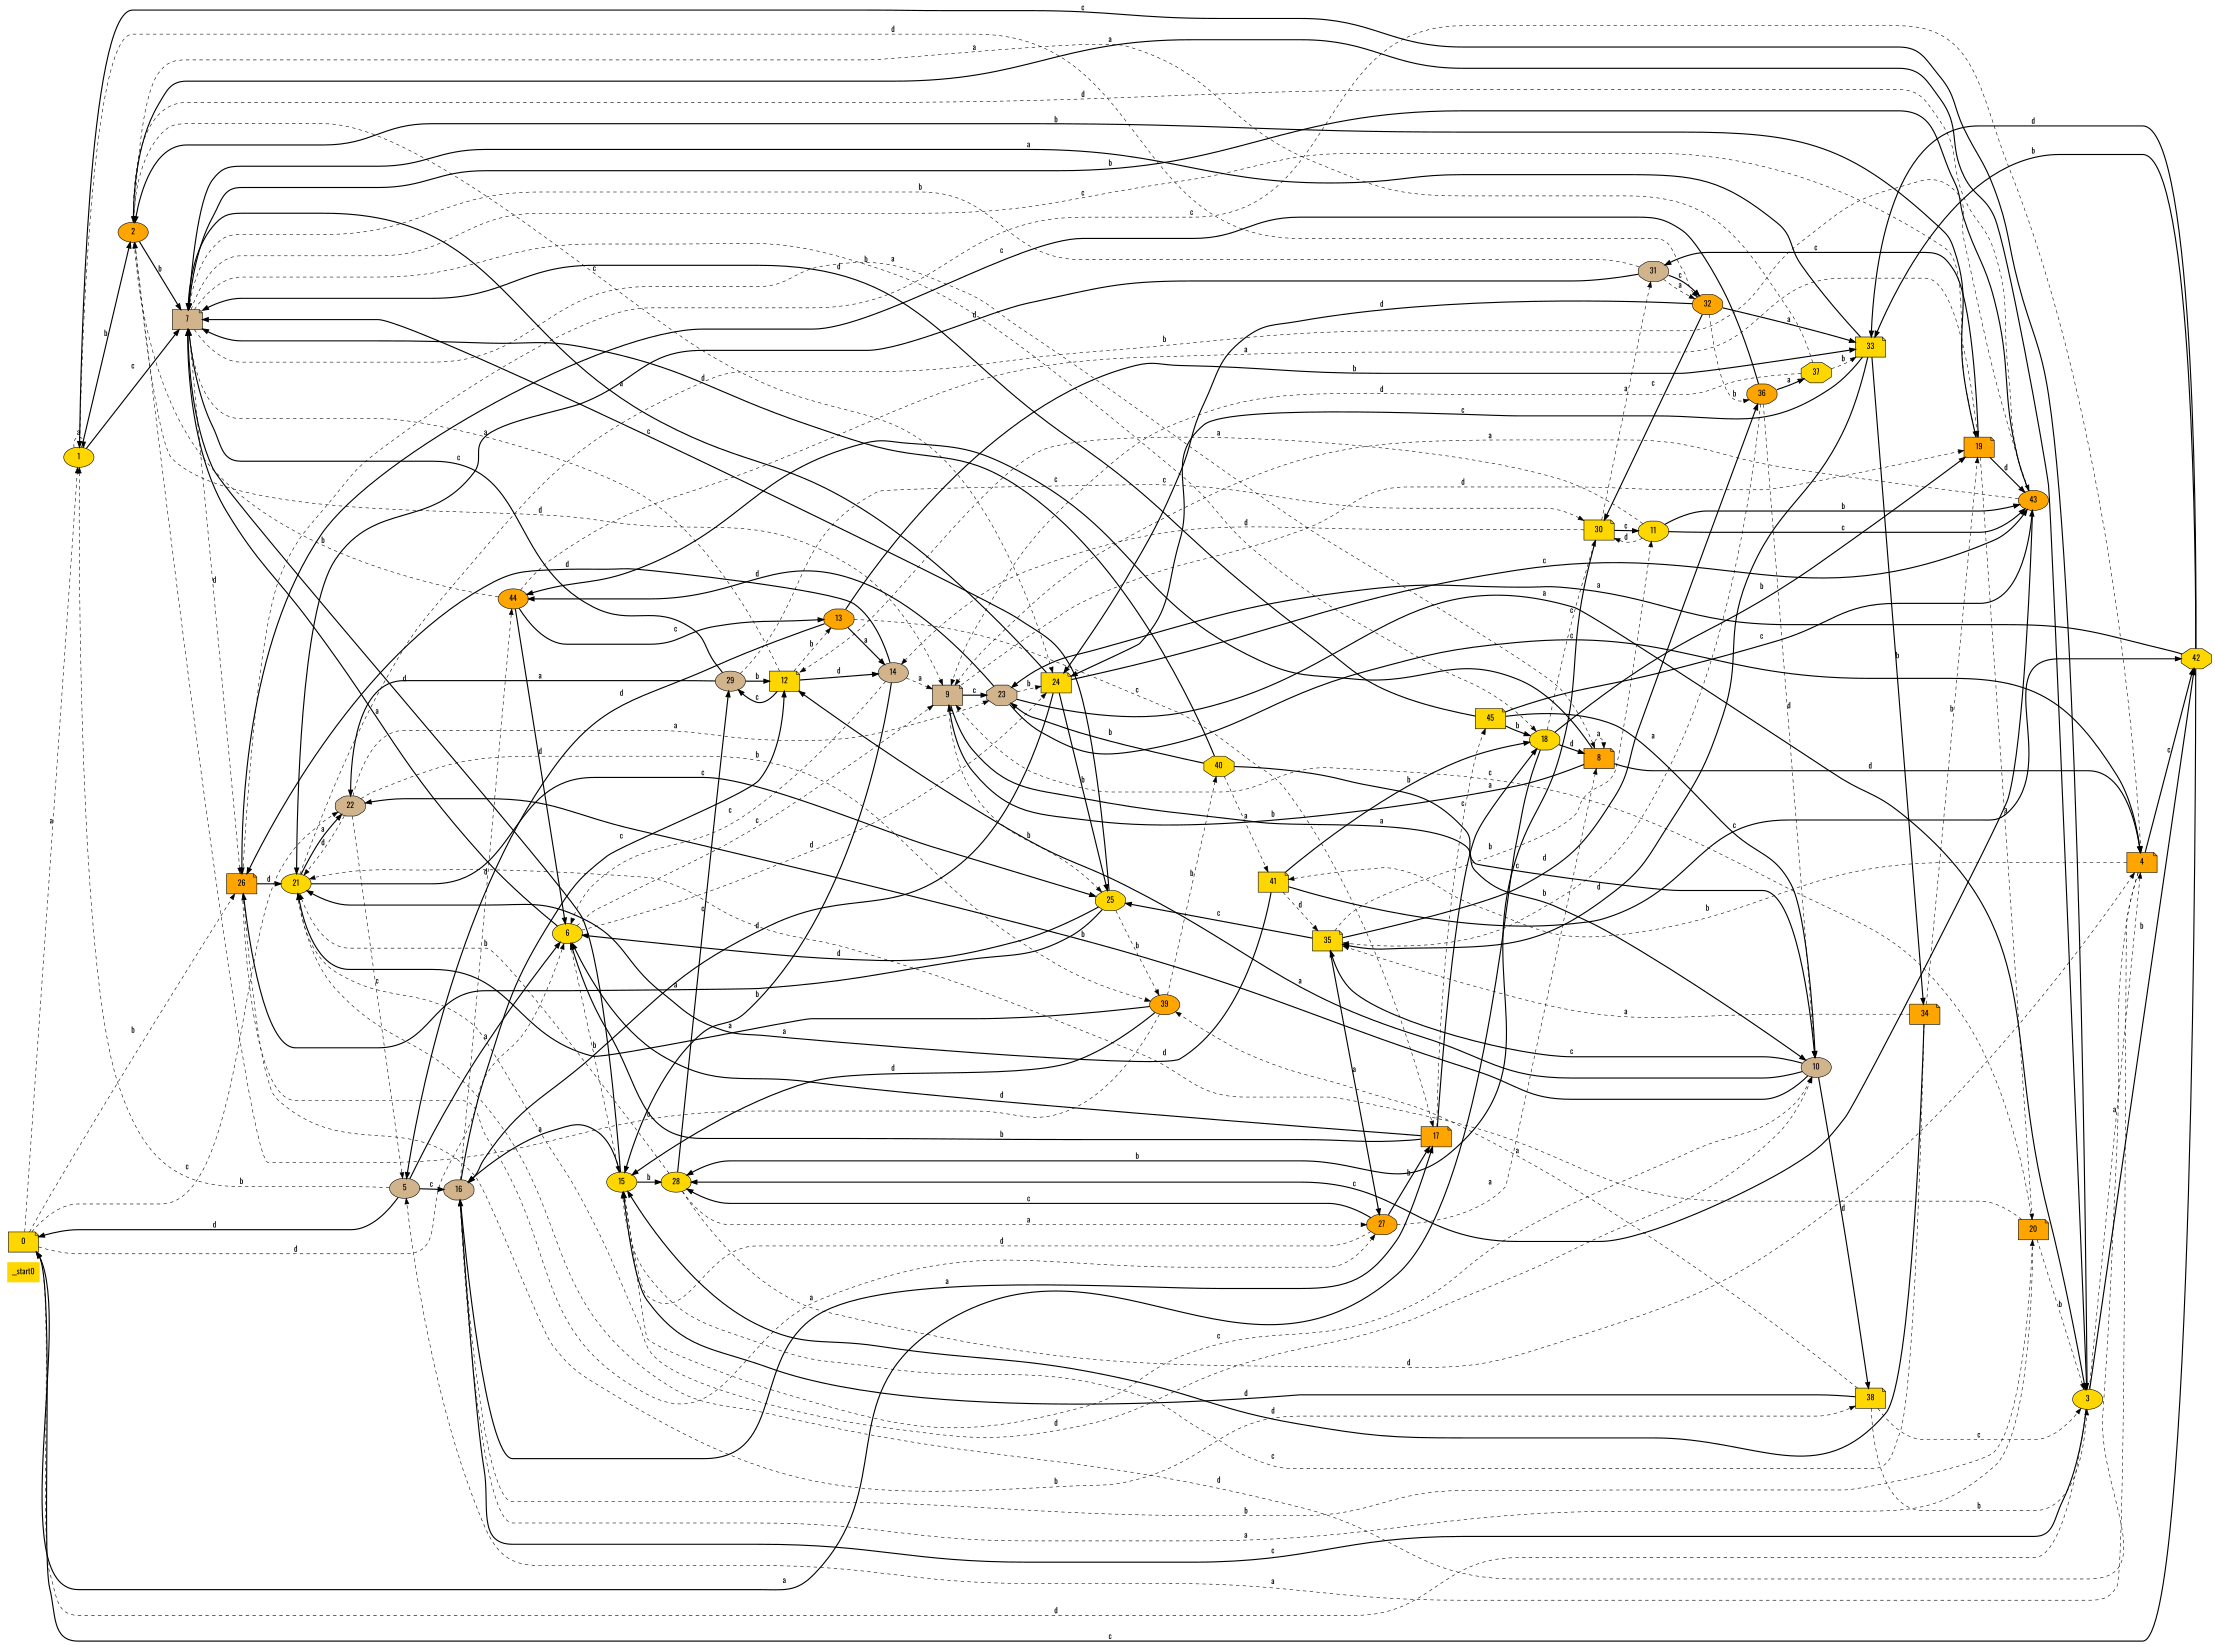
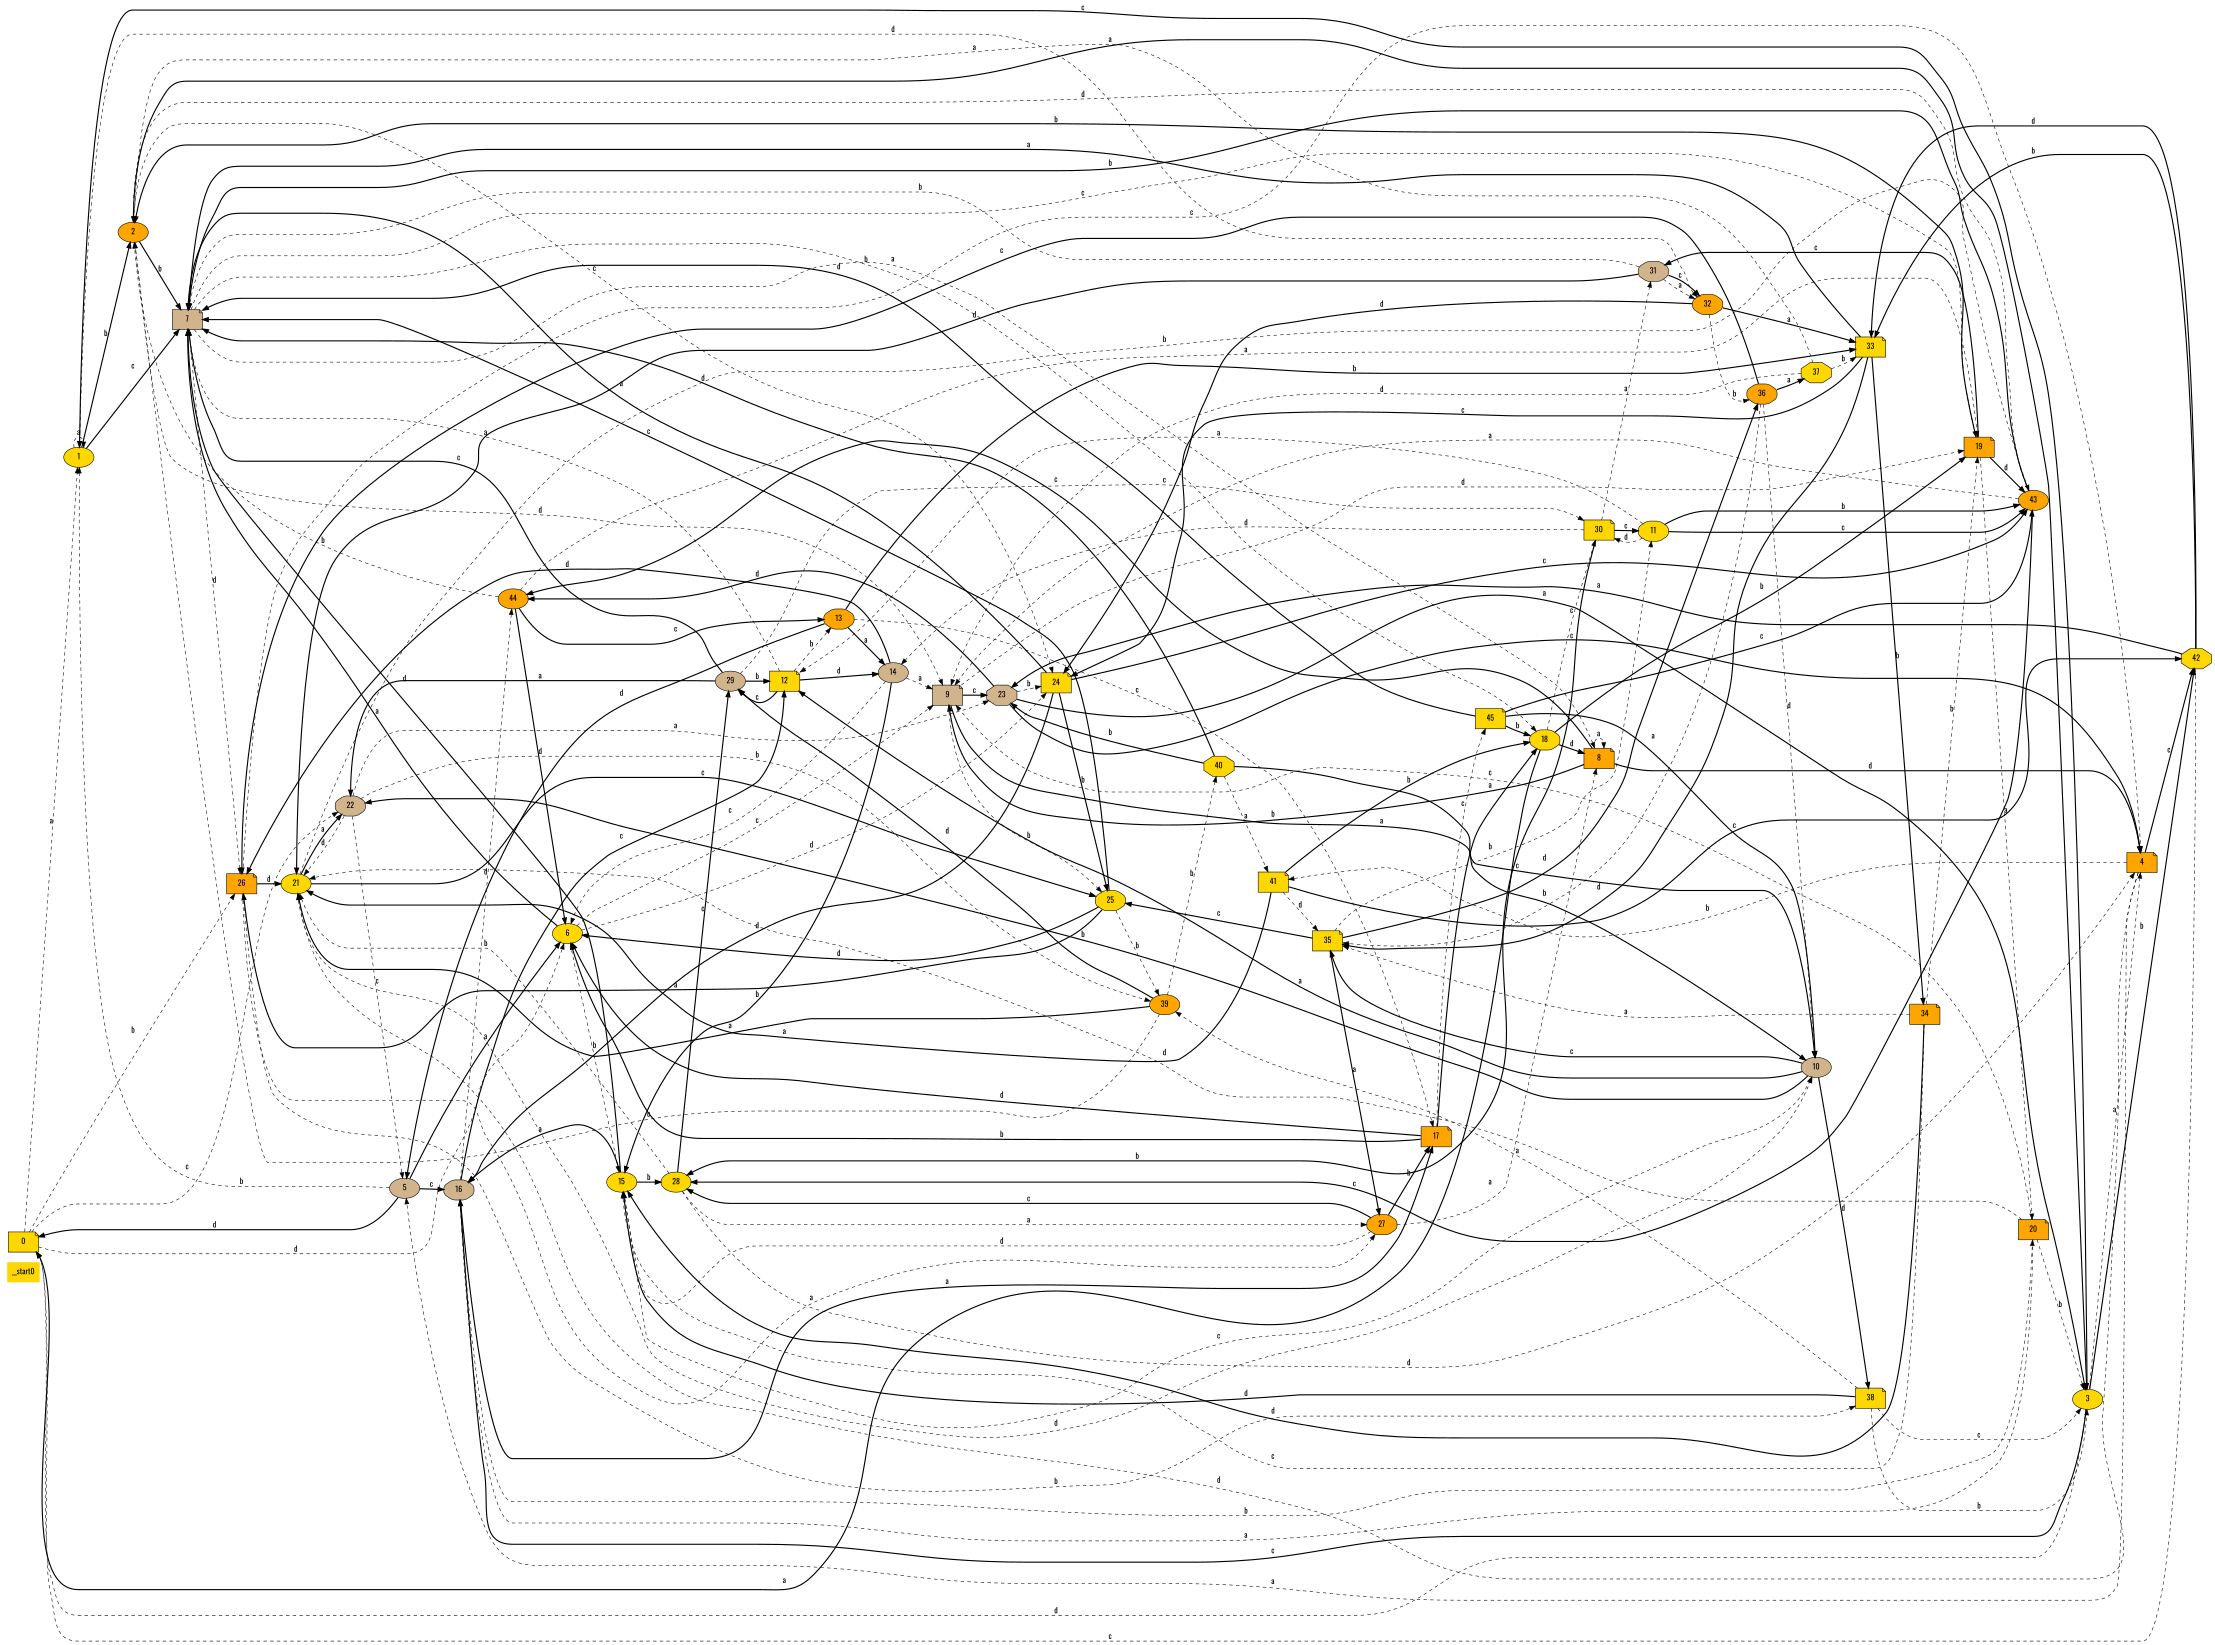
edge "32" -> "30": removed, label "c"
edge "39" -> "15": now "39" -> "29"
edge "42" -> "0": style bold -> dashed
